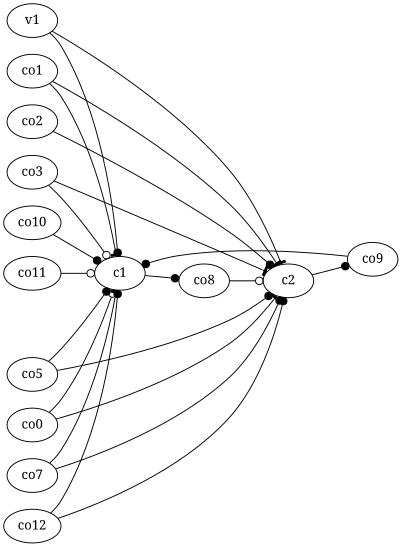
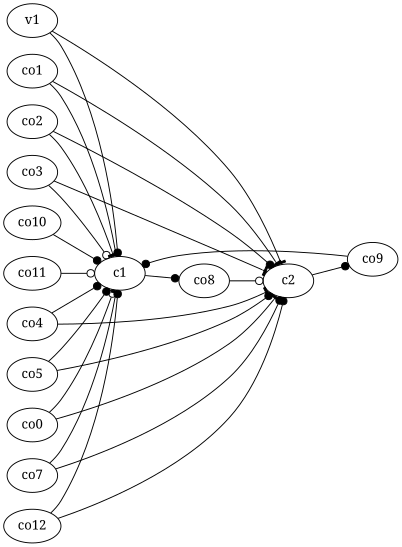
edge "co2" -> "c1": added
node "co4": added
